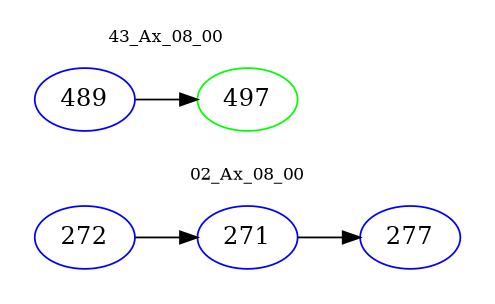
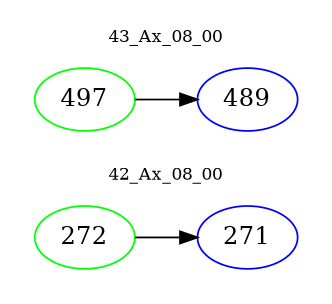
edge "489" -> "497": reversed
cluster "02_Ax_08_00": label "02_Ax_08_00" -> "42_Ax_08_00"
node "272": color blue -> green
node "277": removed
